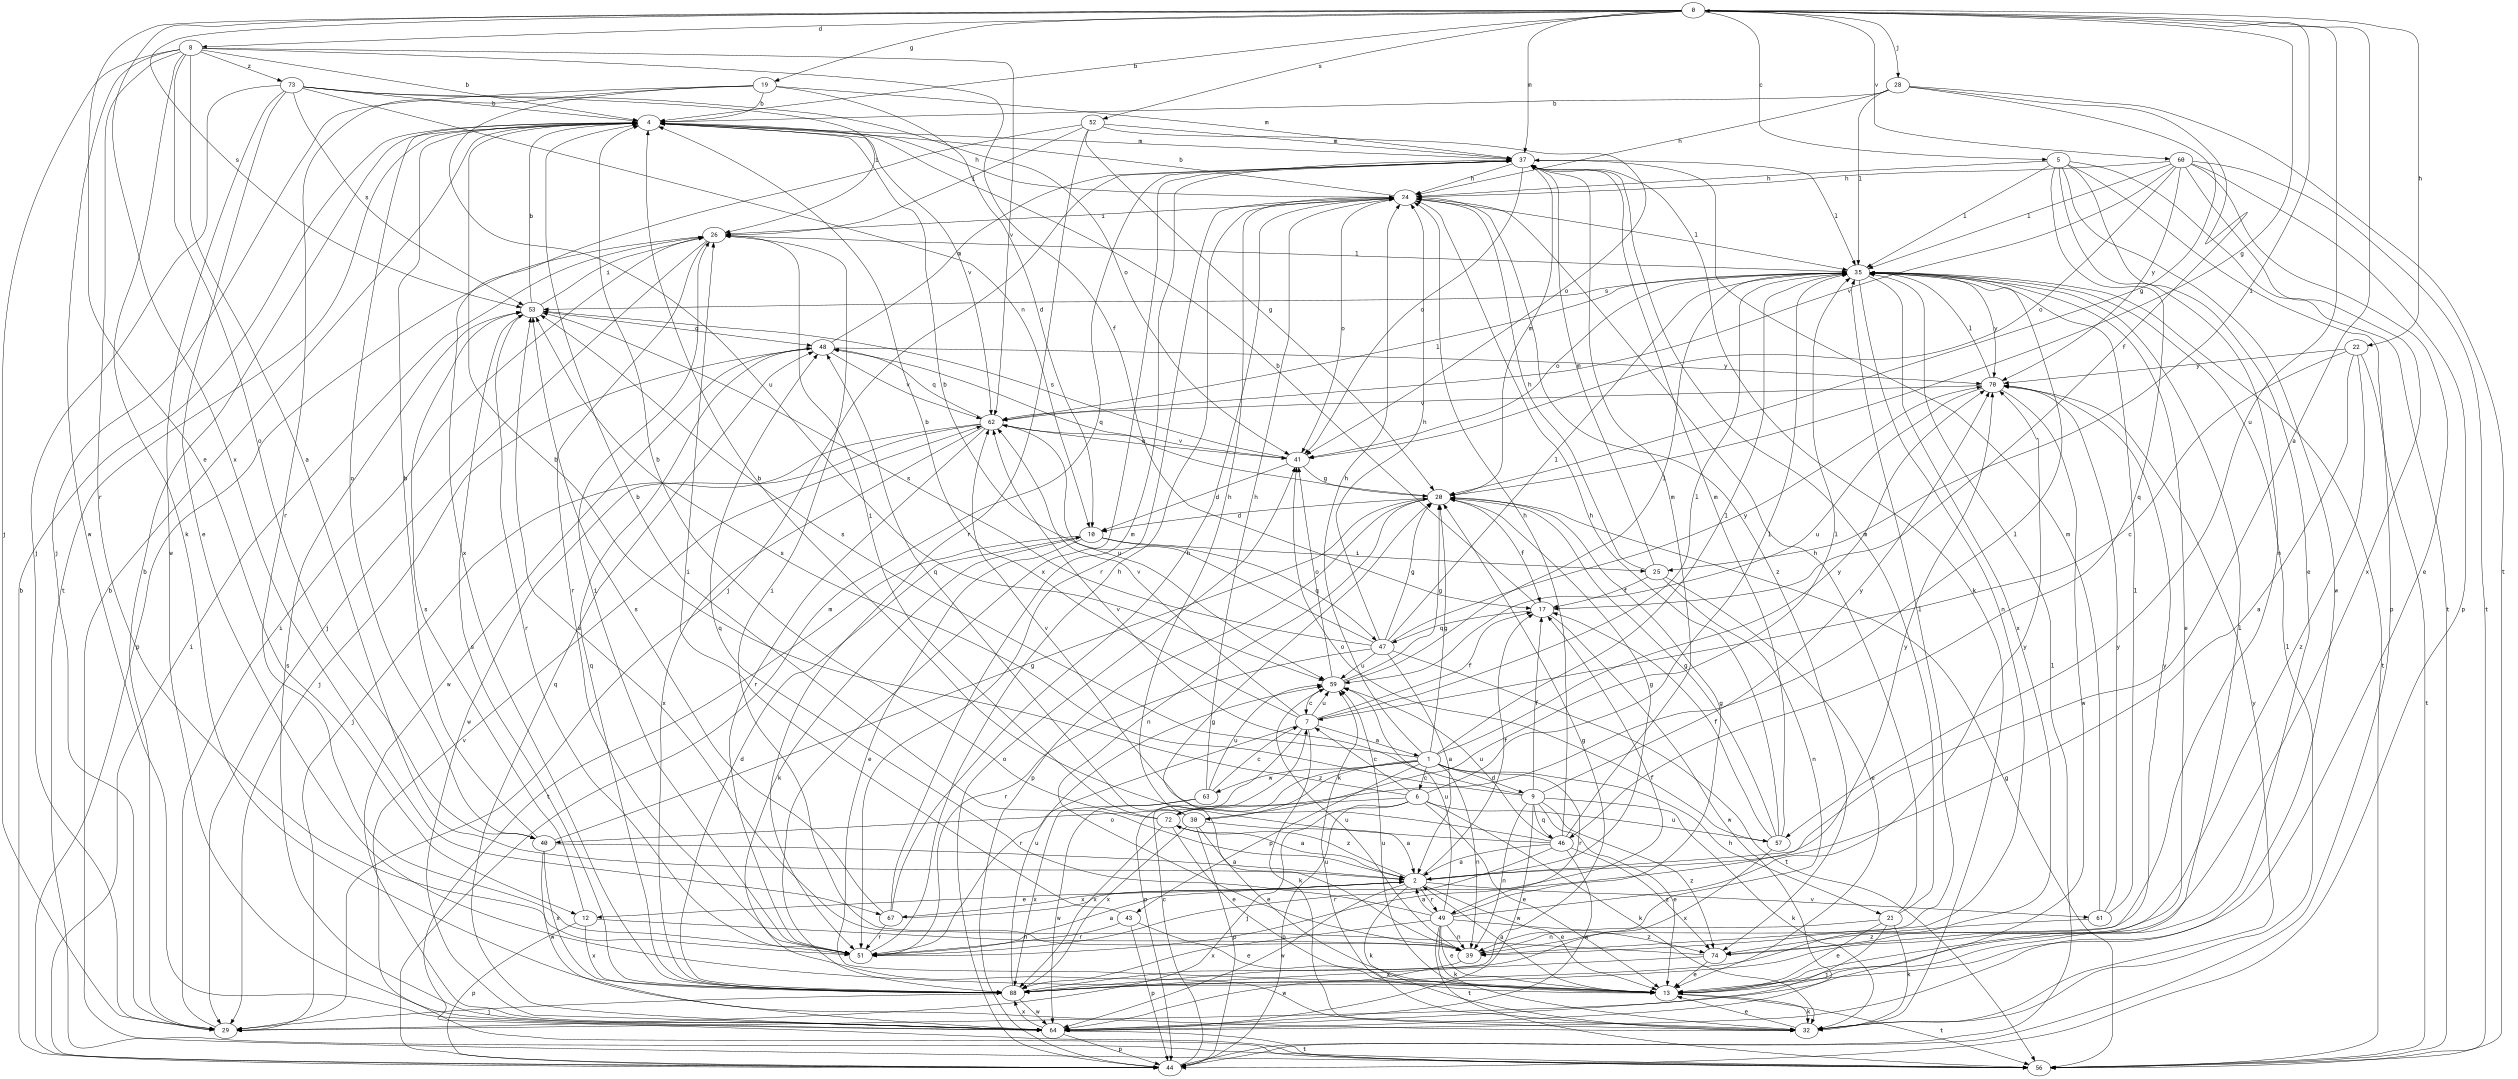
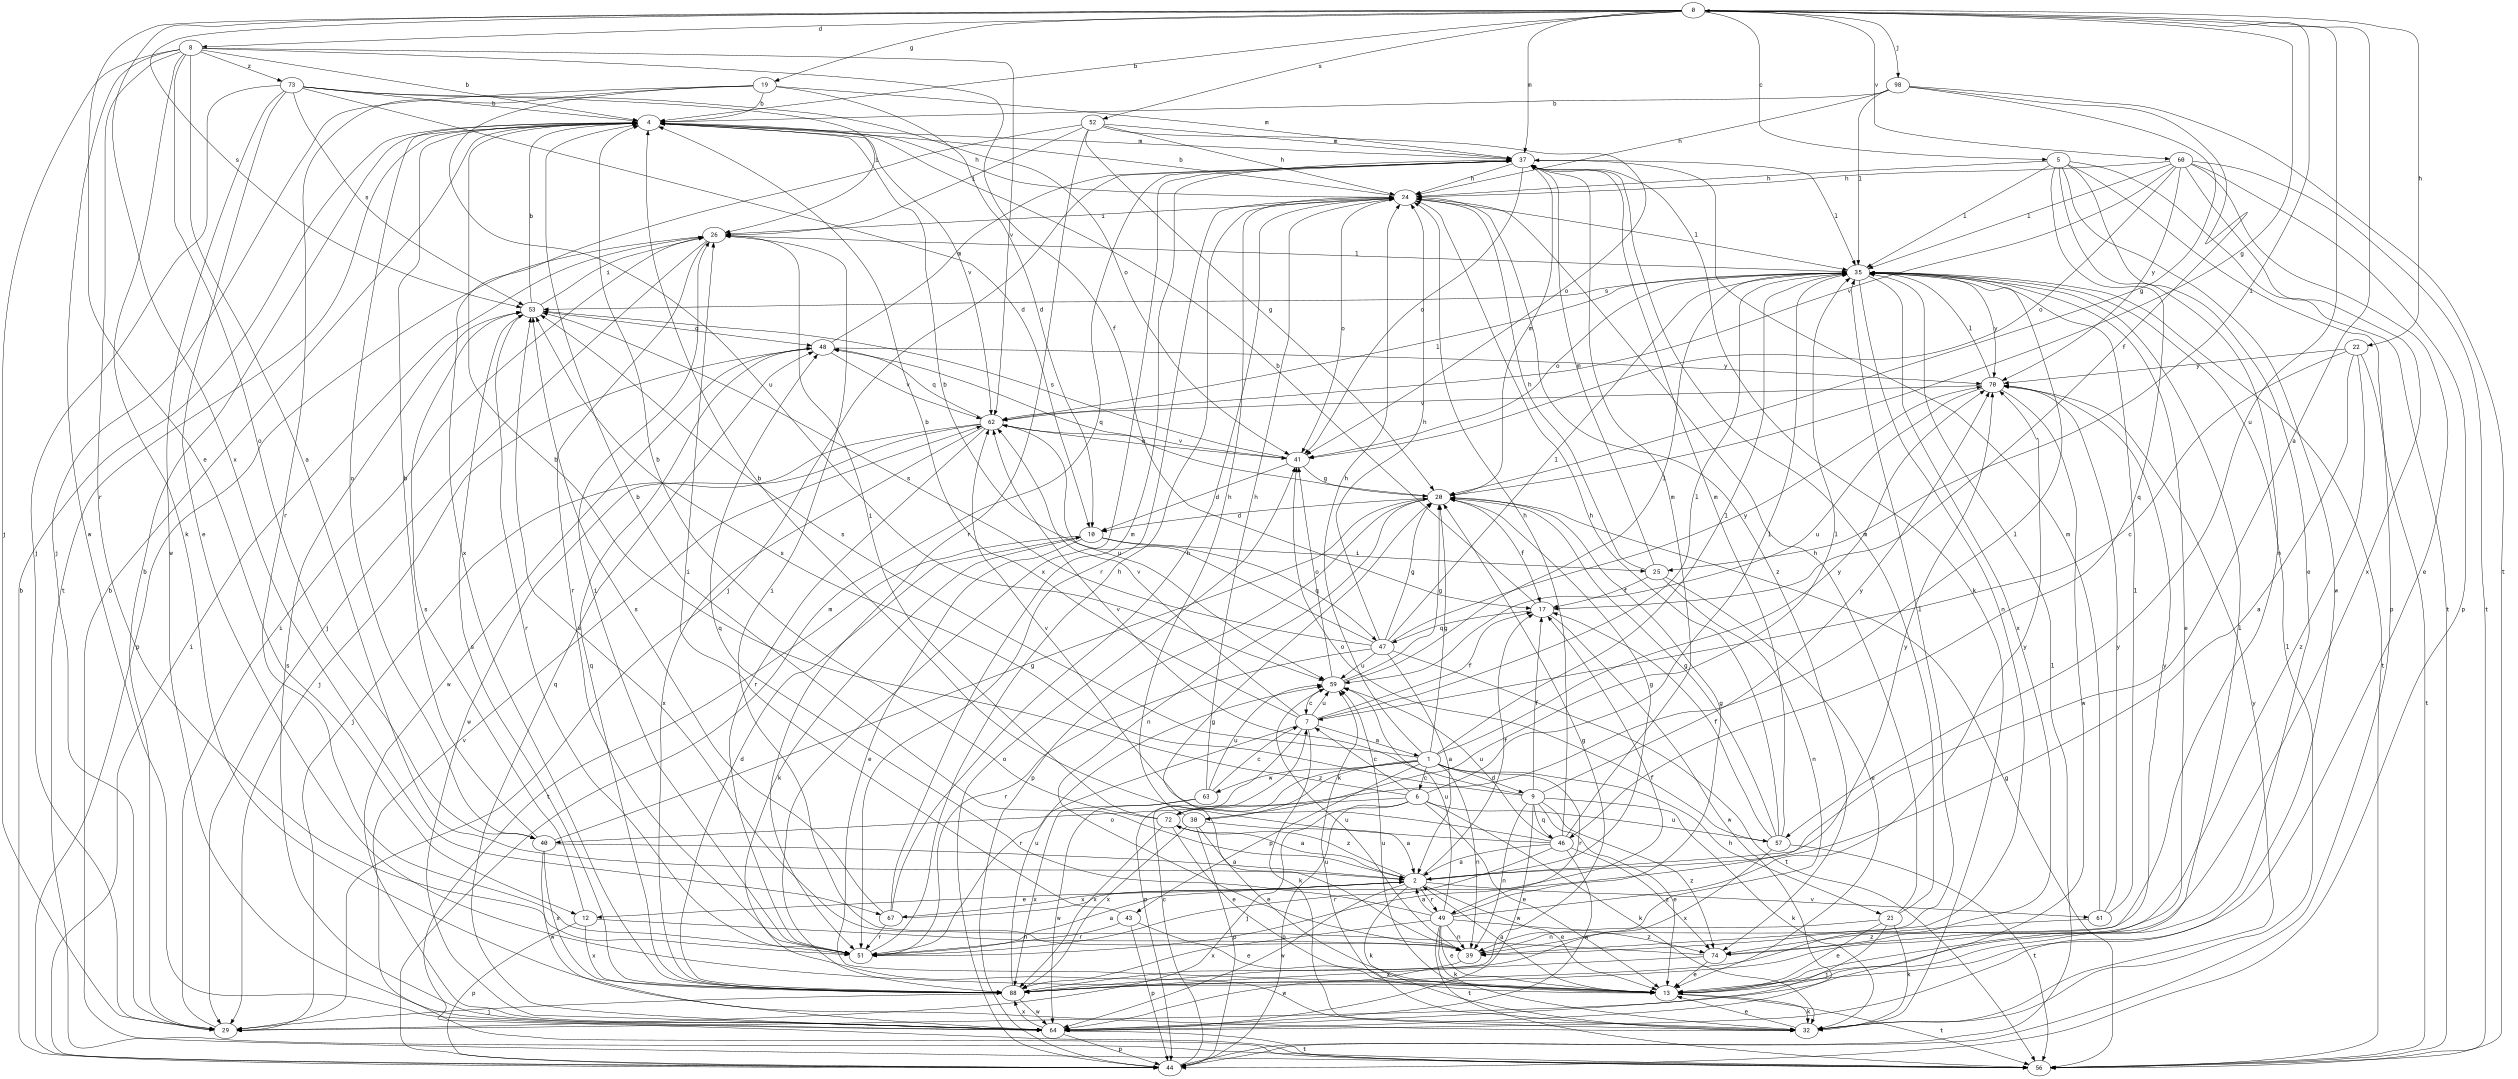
node "28": label "28" -> "98"
edge "52" -> "24": added, label "h"
edge "73" -> "10": label "n" -> "d"
edge "30" -> "48": removed, label "q"
edge "57" -> "56": added, label "t"
